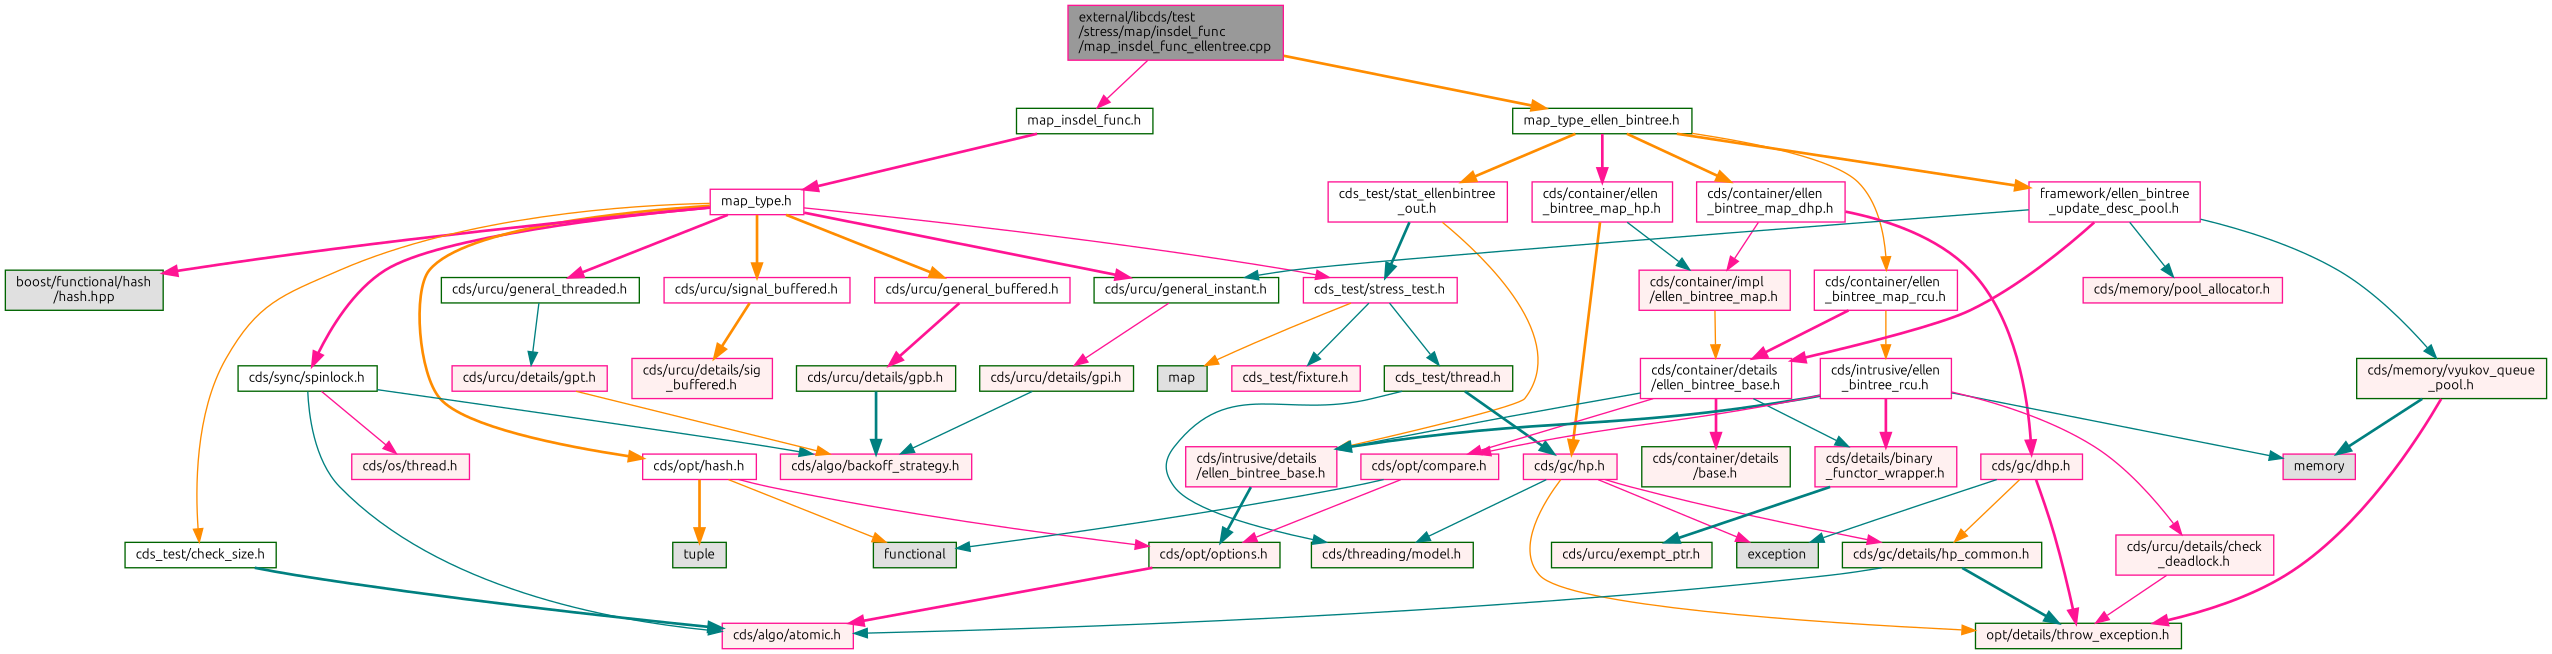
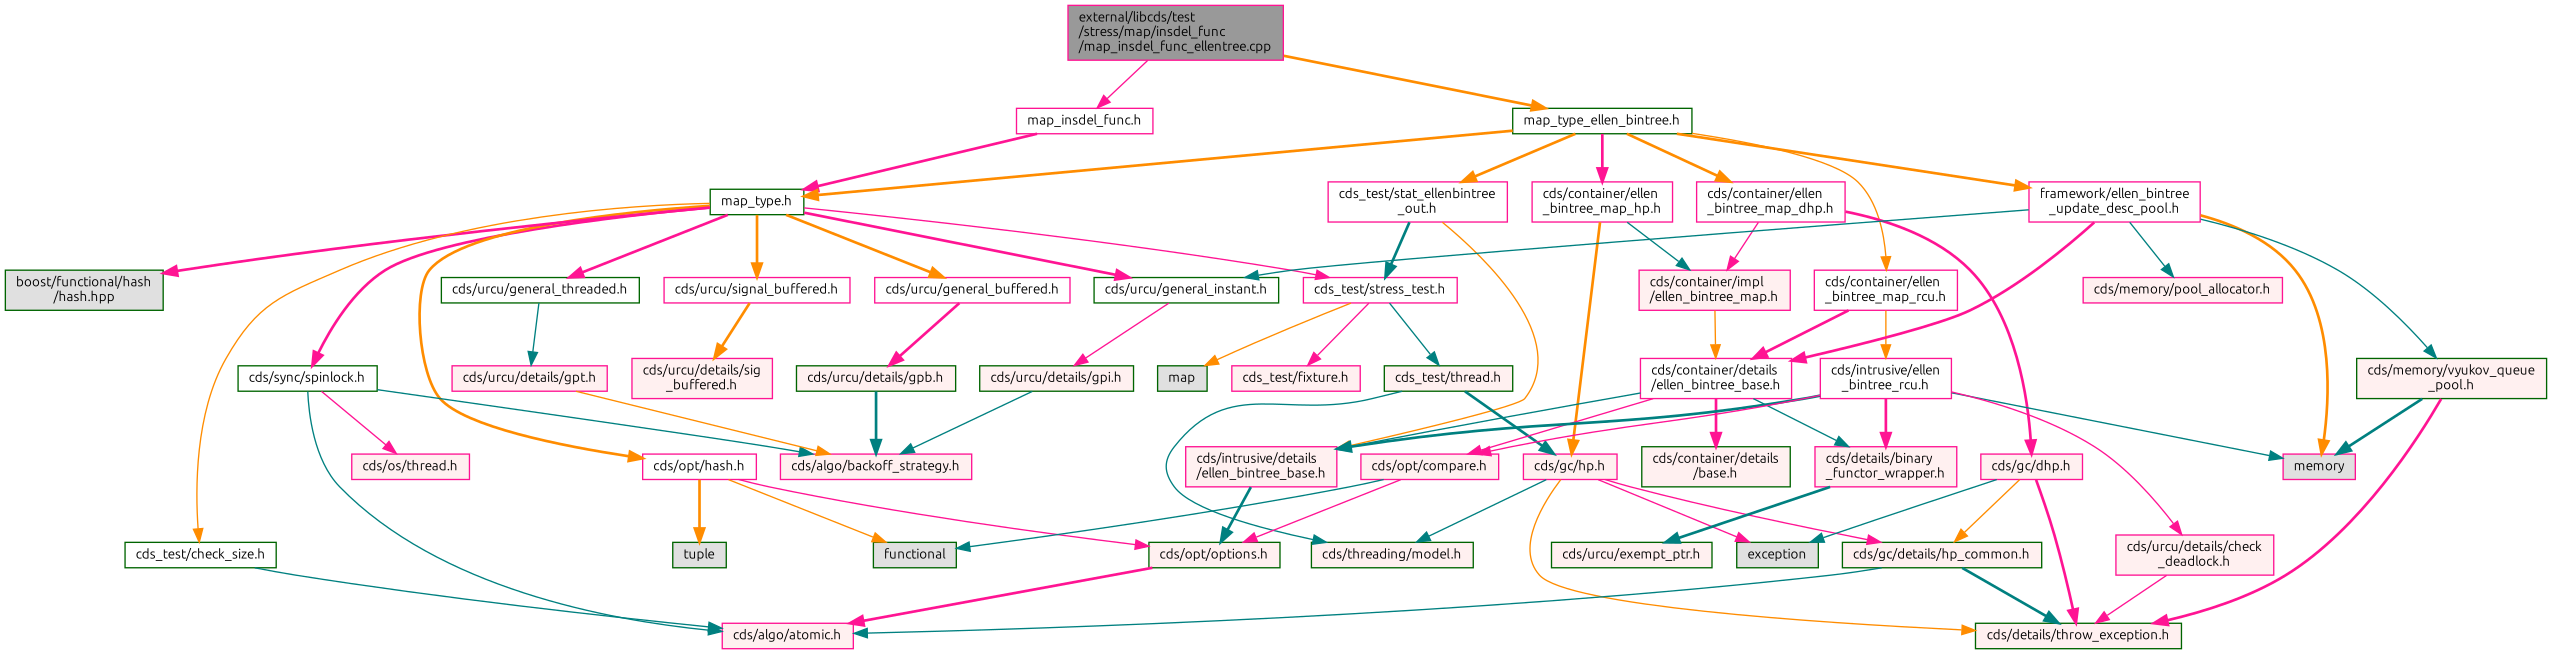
node "map_insdel_func.h": color darkgreen -> deeppink
edge "map_type_ellen_bintree.h" -> "map_type.h": added
node "map_type.h": color deeppink -> darkgreen
edge "framework/ellen_bintree _update_desc_pool.h" -> "memory": added
edge "cds_test/stress_test.h" -> "cds_test/fixture.h": color teal -> deeppink
edge "cds_test/check_size.h" -> "cds/algo/atomic.h": style bold -> solid
node "opt/details/throw_exception.h": label "opt/details/throw_exception.h" -> "cds/details/throw_exception.h"
